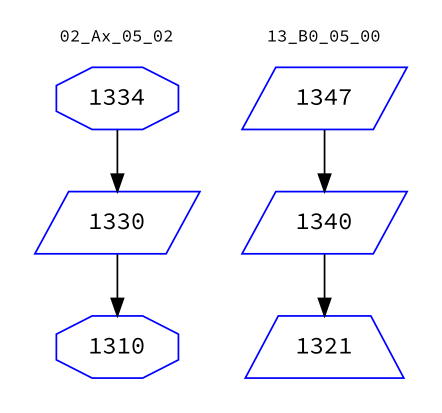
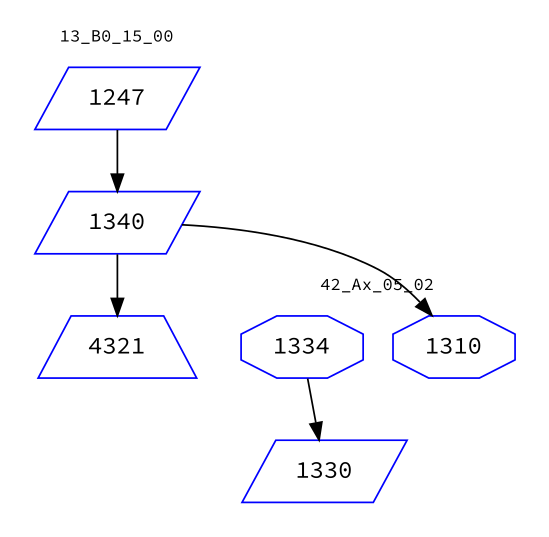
cluster "02_Ax_05_02": label "02_Ax_05_02" -> "42_Ax_05_02"
cluster "13_B0_05_00": label "13_B0_05_00" -> "13_B0_15_00"
node "1347": label "1347" -> "1247"
edge "1330" -> "1310": now "1340" -> "1310"
node "1321": label "1321" -> "4321"
